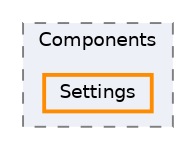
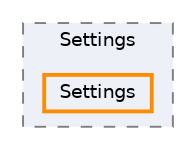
cluster "Components": label "Components" -> "Settings"
